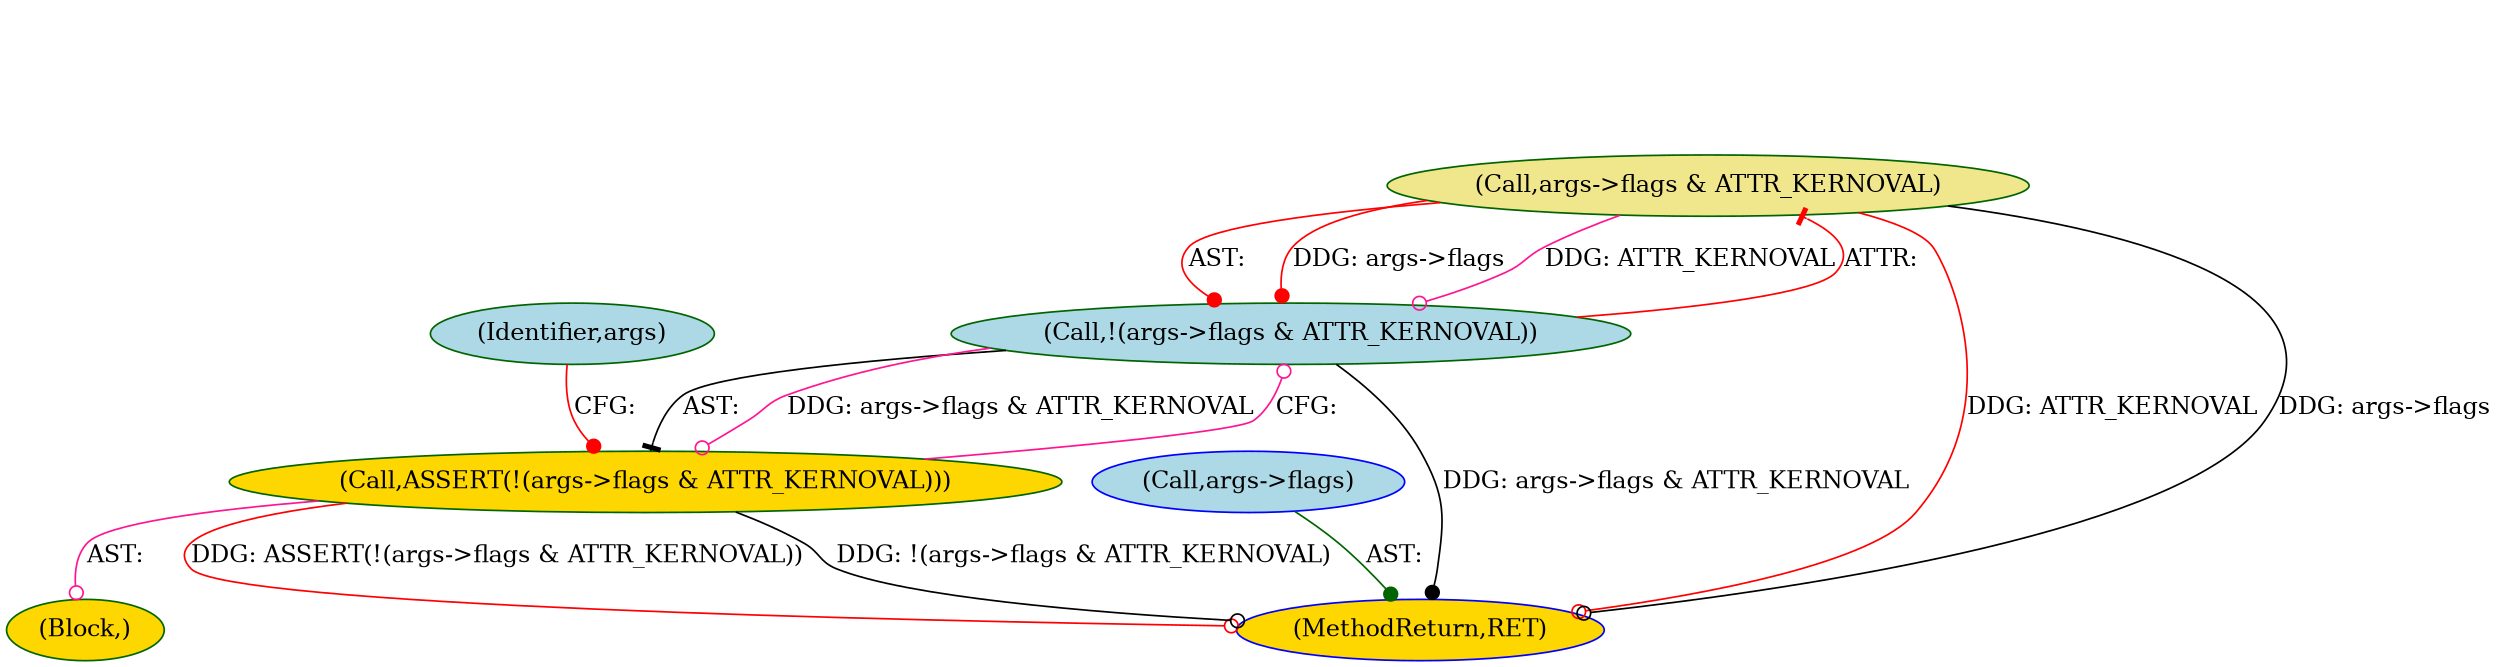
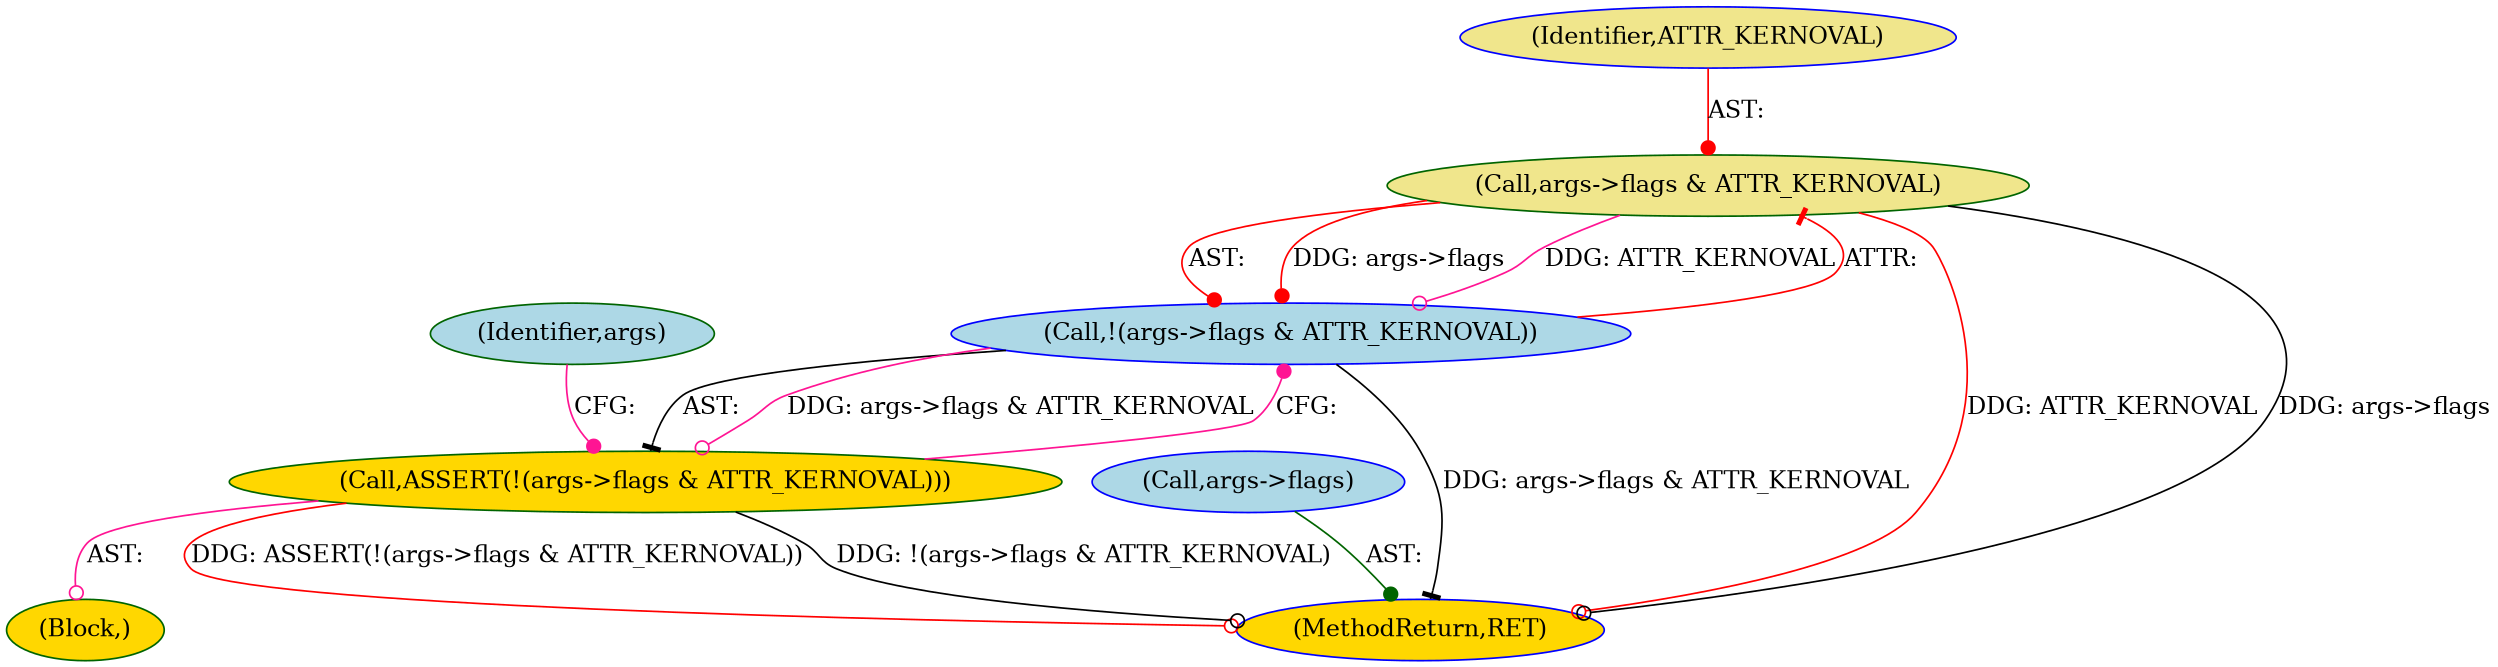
node "(Identifier,ATTR_KERNOVAL)": added
node "(Call,!(args->flags & ATTR_KERNOVAL))": color darkgreen -> blue
edge "(Identifier,args)" -> "(Call,ASSERT(!(args->flags & ATTR_KERNOVAL)))": color red -> deeppink
edge "(Call,ASSERT(!(args->flags & ATTR_KERNOVAL)))" -> "(Call,!(args->flags & ATTR_KERNOVAL))": arrowhead odot -> dot
edge "(Call,!(args->flags & ATTR_KERNOVAL))" -> "(MethodReturn,RET)": arrowhead dot -> tee
